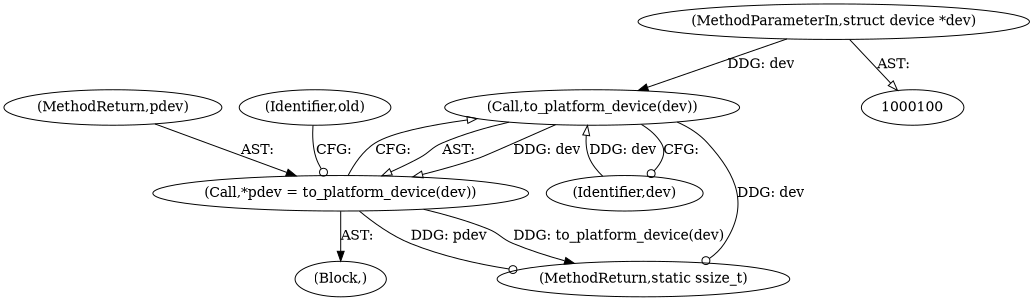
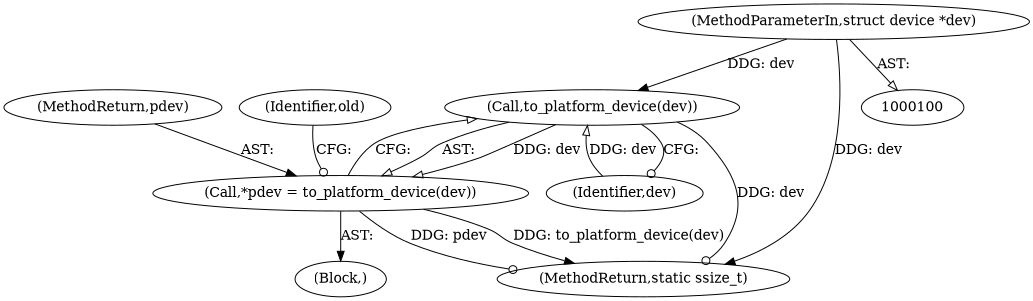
edge "(MethodParameterIn,struct device *dev)" -> "(MethodReturn,static ssize_t)": added, label "DDG: dev"
